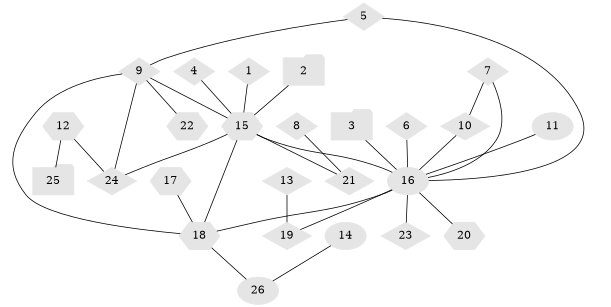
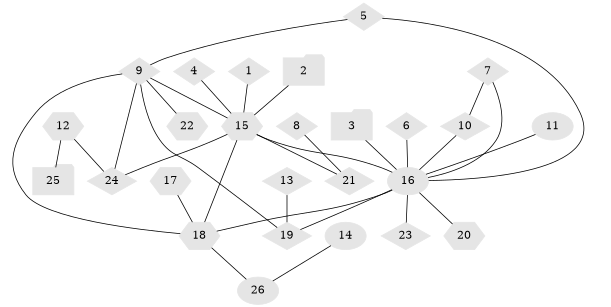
edge "9" -- "19": added
